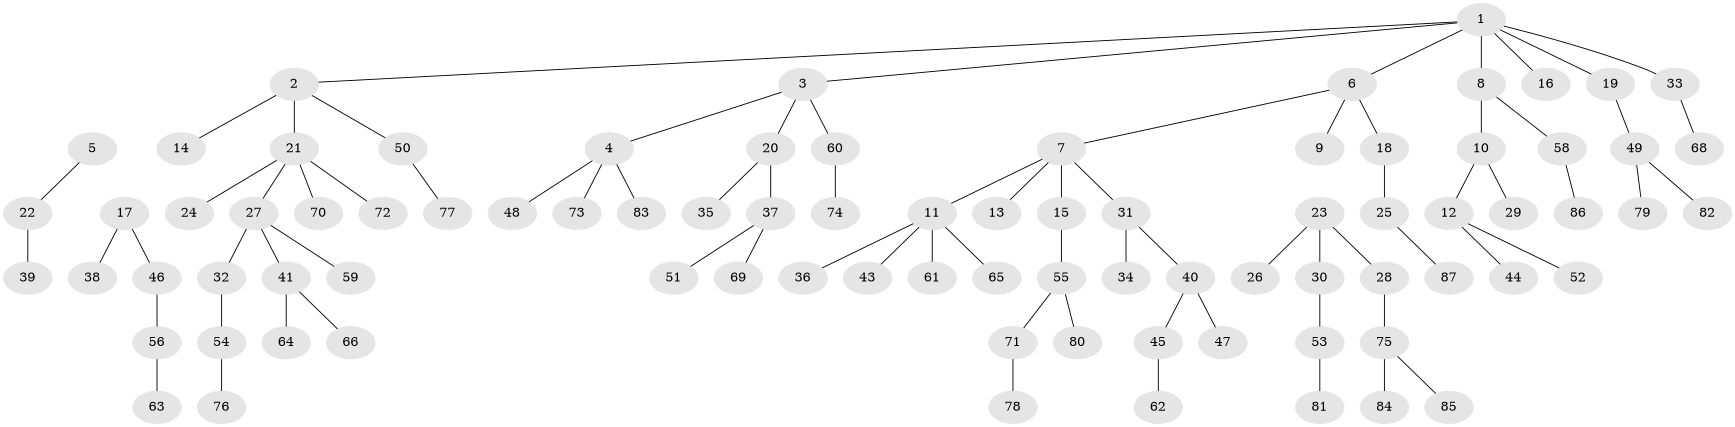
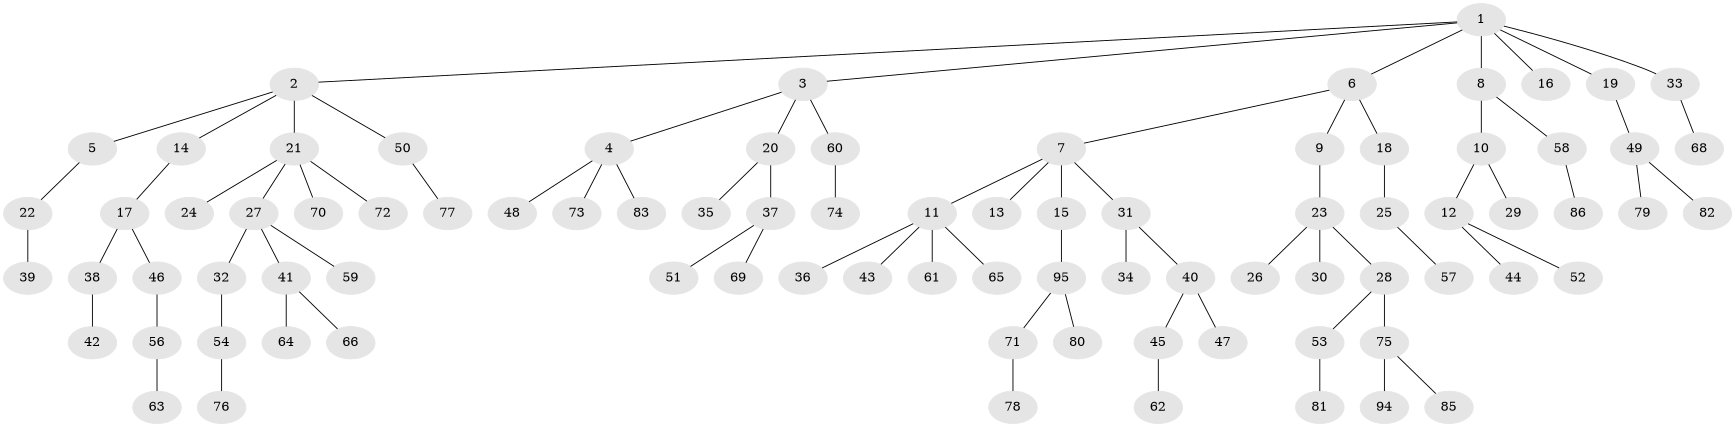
edge "2" -- "5": added
edge "14" -- "17": added
edge "9" -- "23": added
node "55": label "55" -> "95"
node "87": label "87" -> "57"
edge "30" -- "53": now "28" -- "53"
node "42": added
node "84": label "84" -> "94"
